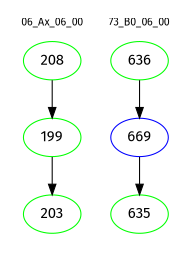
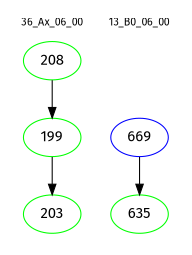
cluster "06_Ax_06_00": label "06_Ax_06_00" -> "36_Ax_06_00"
cluster "73_B0_06_00": label "73_B0_06_00" -> "13_B0_06_00"
node "636": removed
